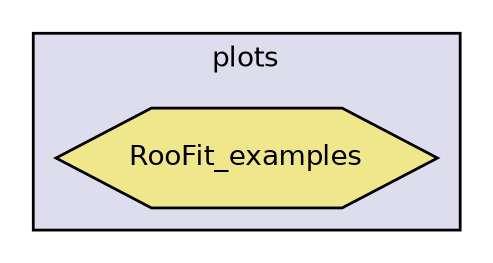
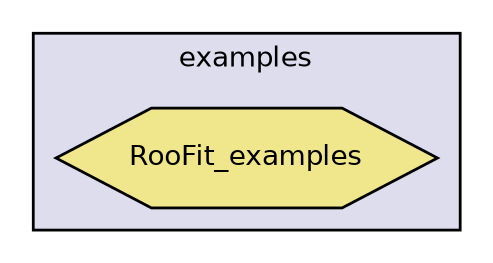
cluster "plots": label "plots" -> "examples"
